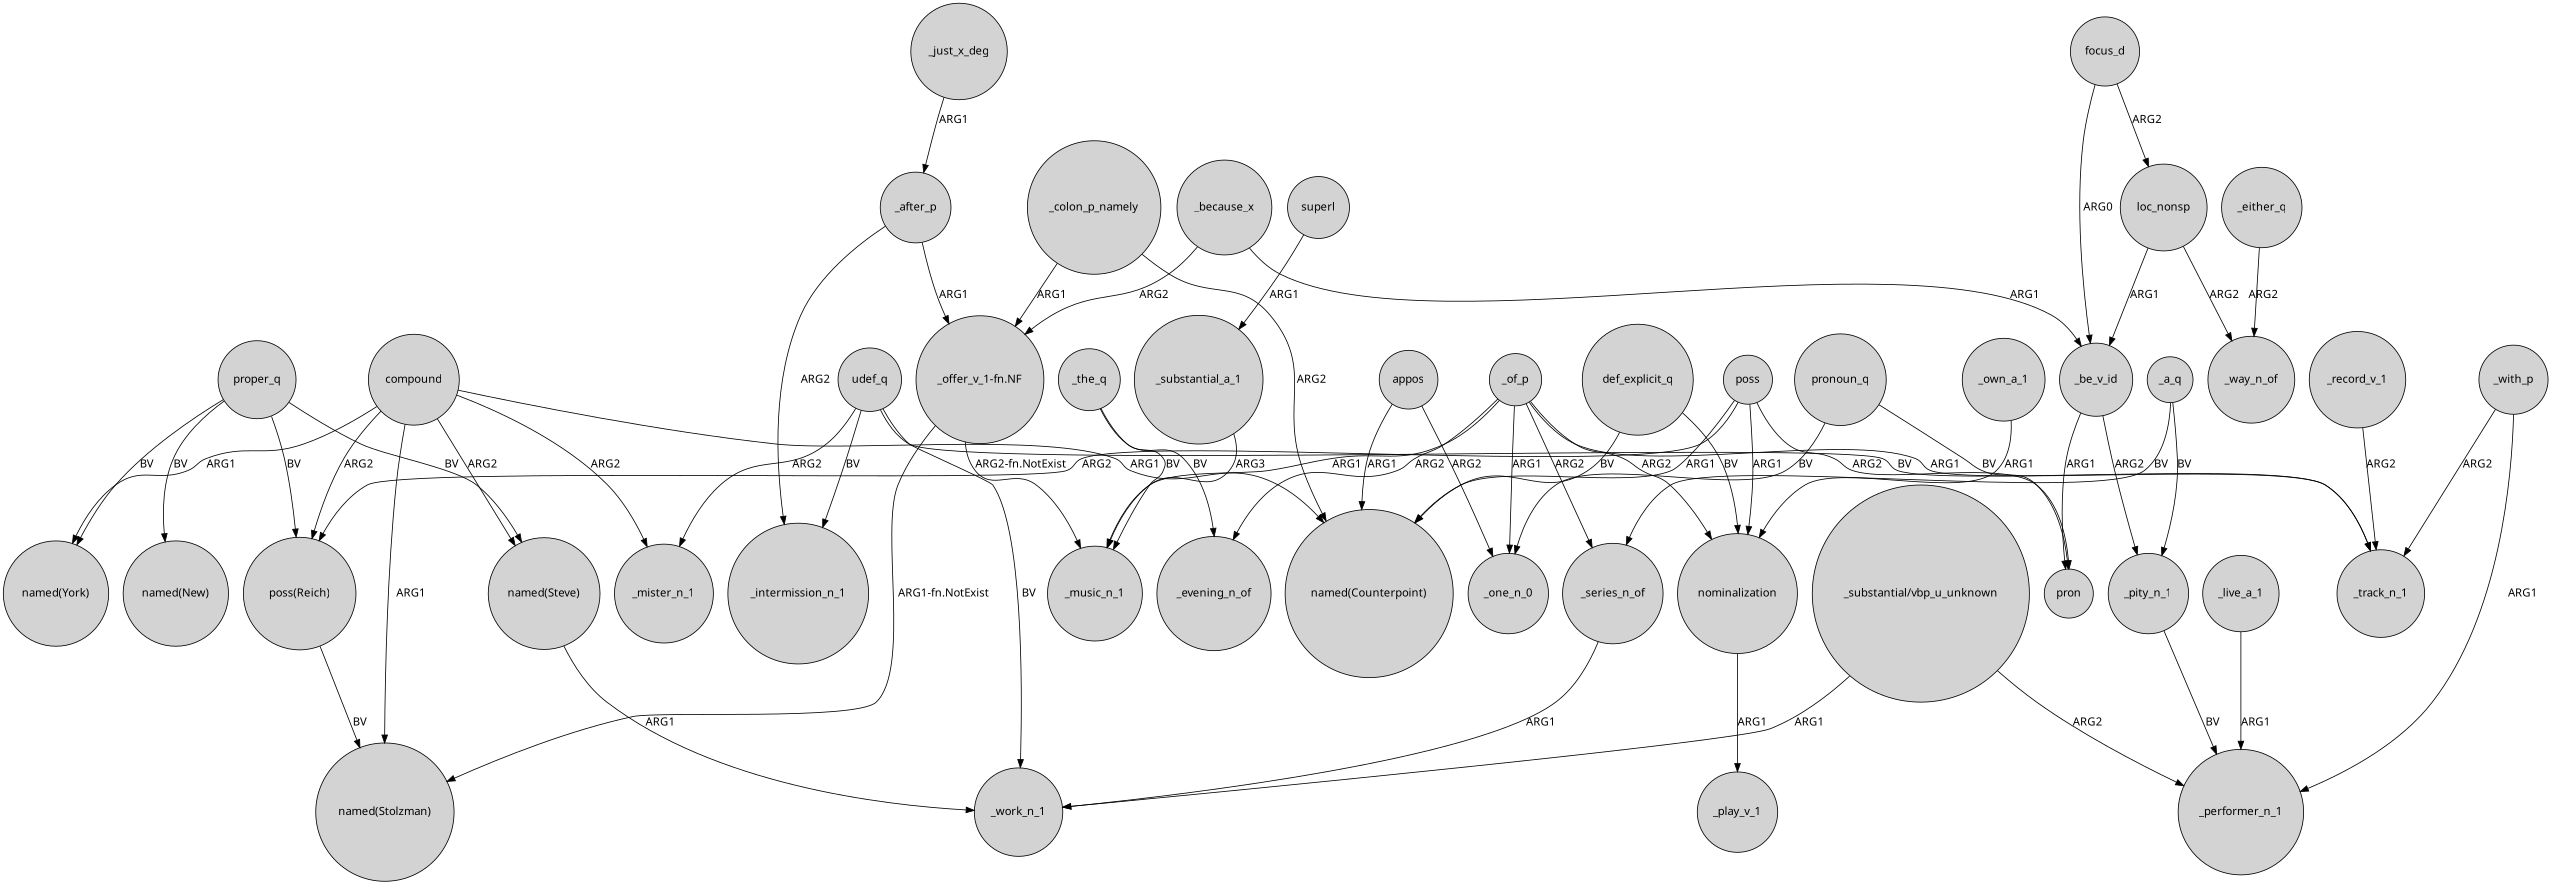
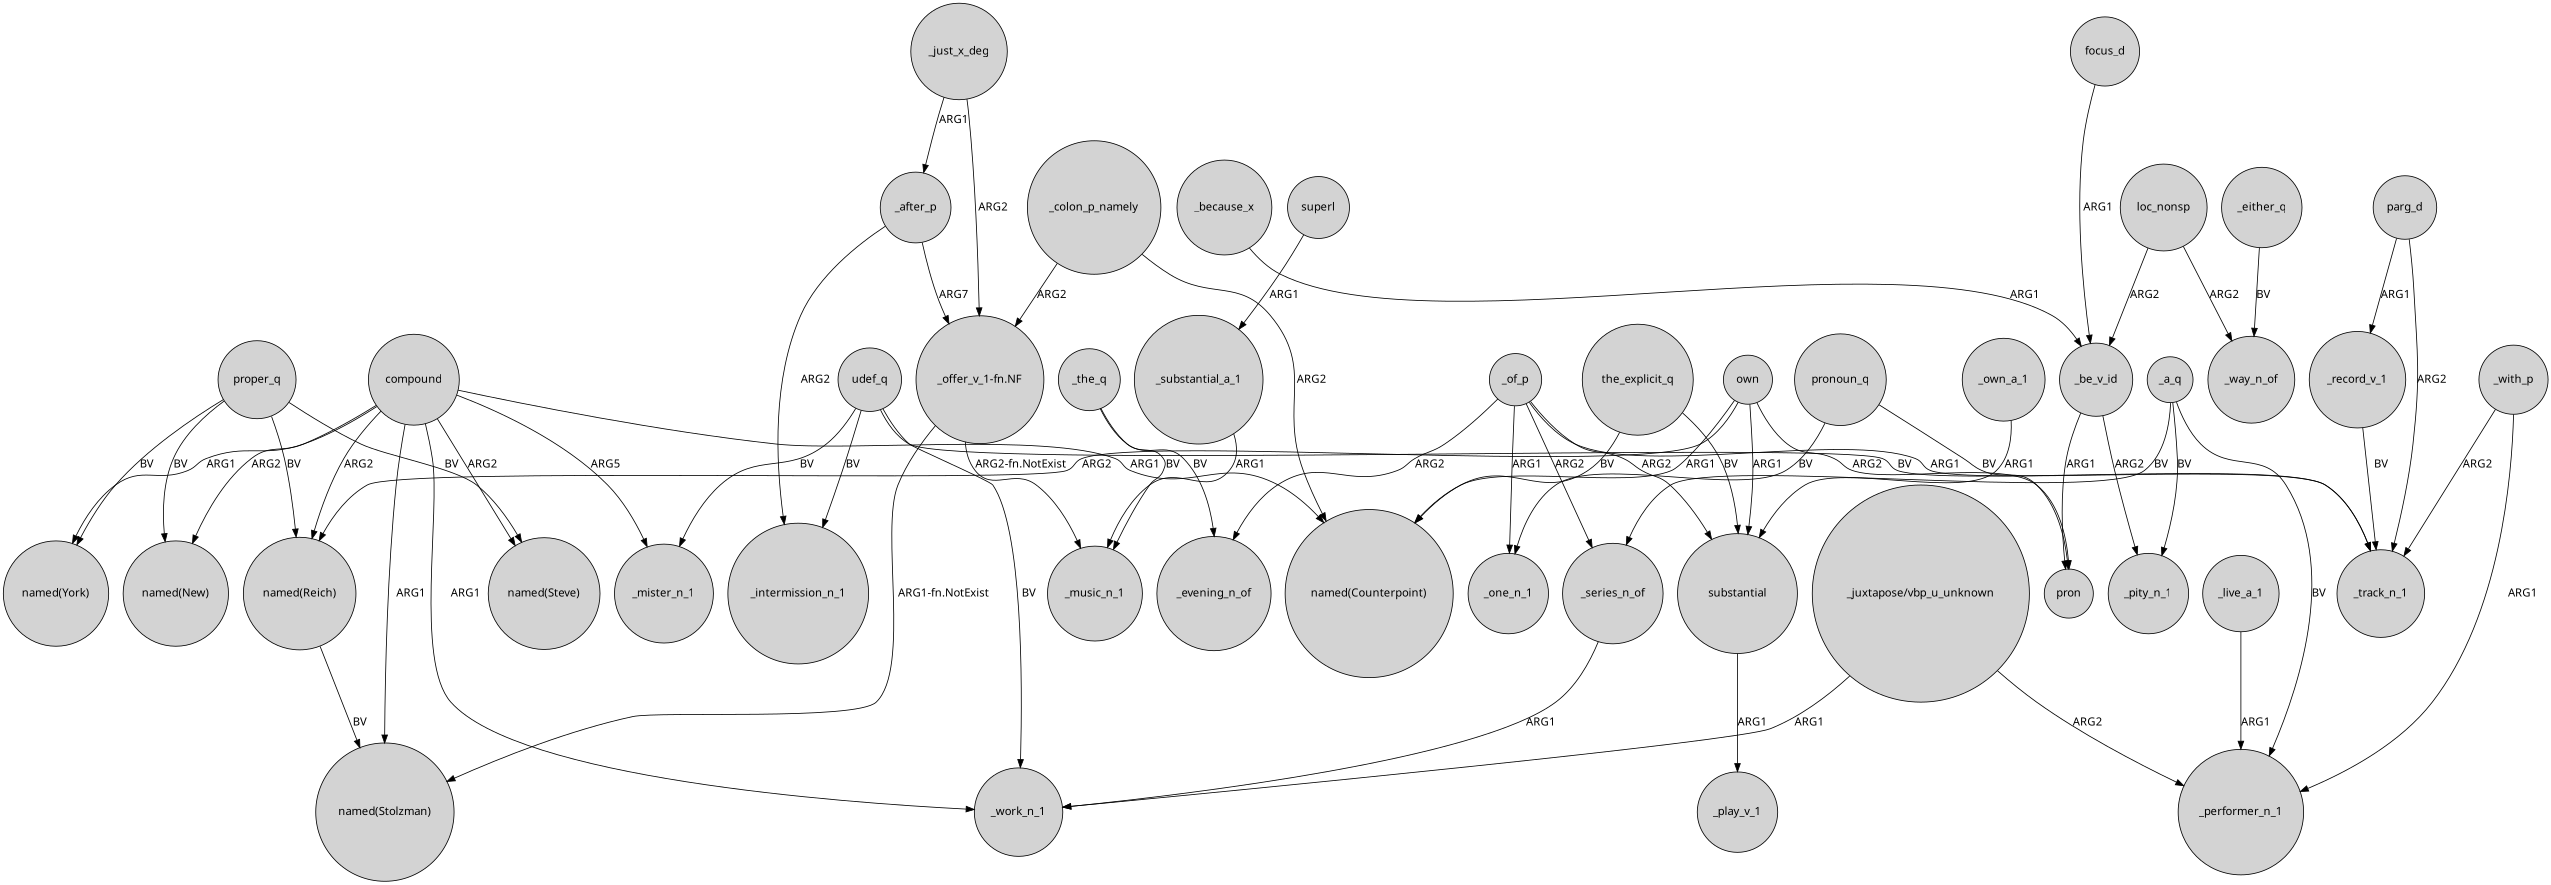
edge "focus_d" -> "loc_nonsp": removed, label "ARG2"
edge "focus_d" -> "_be_v_id": label "ARG0" -> "ARG1"
node "parg_d": added
edge "_after_p" -> "_offer_v_1-fn.NF": label "ARG1" -> "ARG7"
edge "_colon_p_namely" -> "_offer_v_1-fn.NF": label "ARG1" -> "ARG2"
edge "_because_x" -> "_offer_v_1-fn.NF": now "_just_x_deg" -> "_offer_v_1-fn.NF"
edge "loc_nonsp" -> "_be_v_id": label "ARG1" -> "ARG2"
edge "_either_q" -> "_way_n_of": label "ARG2" -> "BV"
node "appos": removed
node "def_explicit_q": label "def_explicit_q" -> "the_explicit_q"
node "poss": label "poss" -> "own"
edge "compound" -> "named(New)": added, label "ARG2"
edge "_of_p" -> "_music_n_1": removed, label "ARG1"
edge "compound" -> "_mister_n_1": label "ARG2" -> "ARG5"
edge "udef_q" -> "_mister_n_1": label "ARG2" -> "BV"
edge "_substantial_a_1" -> "_music_n_1": label "ARG3" -> "ARG1"
edge "_record_v_1" -> "_track_n_1": label "ARG2" -> "BV"
node "poss(Reich)": label "poss(Reich)" -> "named(Reich)"
node "_one_n_0": label "_one_n_0" -> "_one_n_1"
node "nominalization": label "nominalization" -> "substantial"
node "_substantial/vbp_u_unknown": label "_substantial/vbp_u_unknown" -> "_juxtapose/vbp_u_unknown"
edge "_pity_n_1" -> "_performer_n_1": now "_a_q" -> "_performer_n_1"
edge "named(Steve)" -> "_work_n_1": now "compound" -> "_work_n_1"
